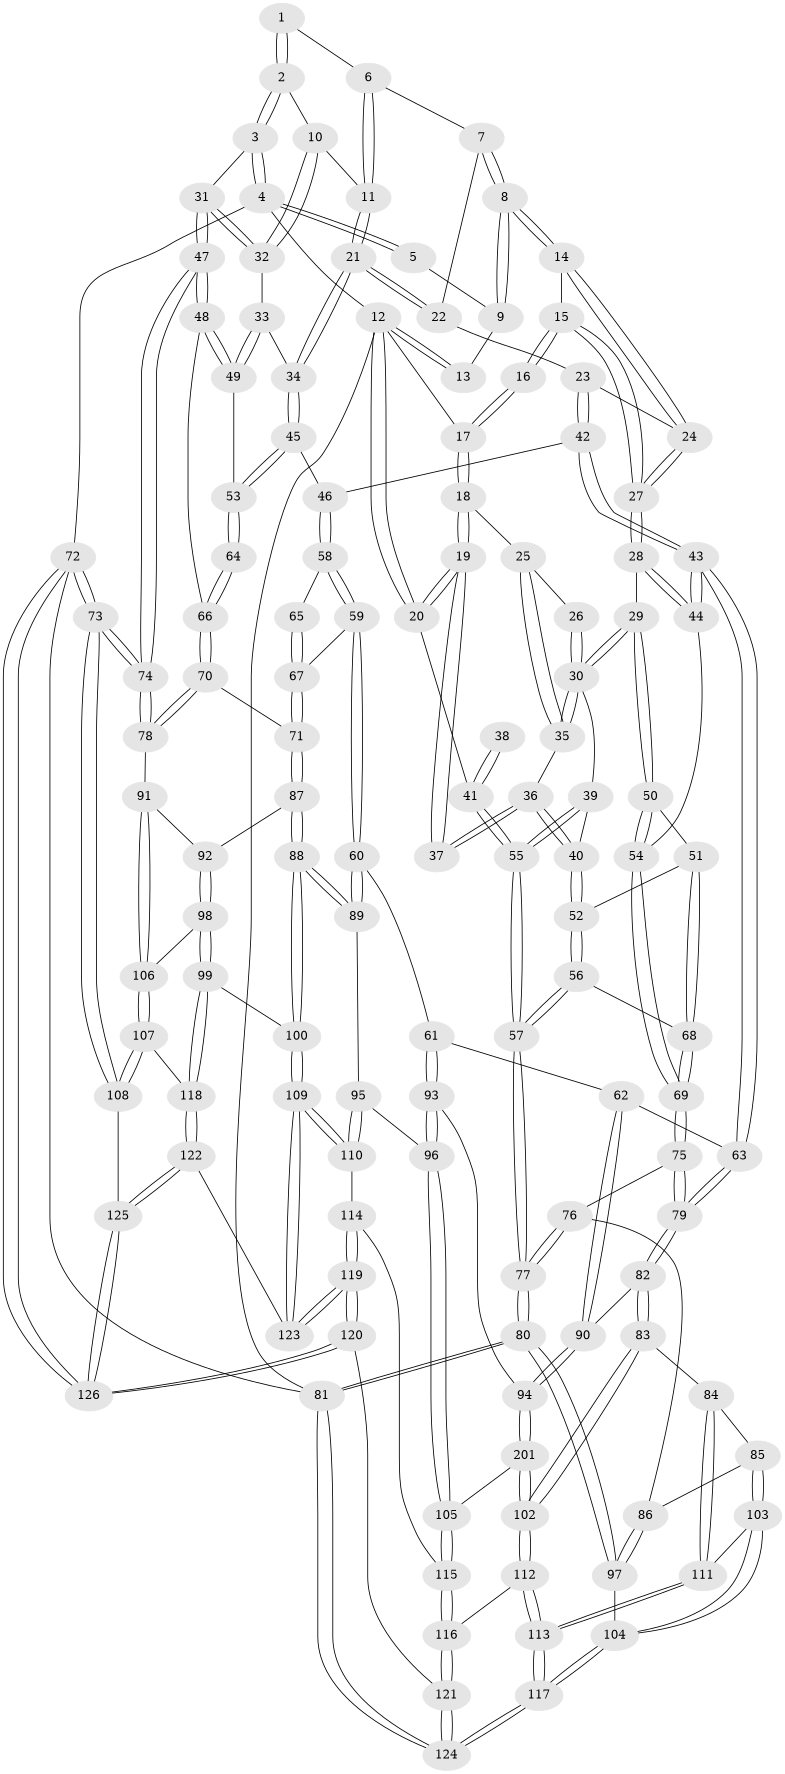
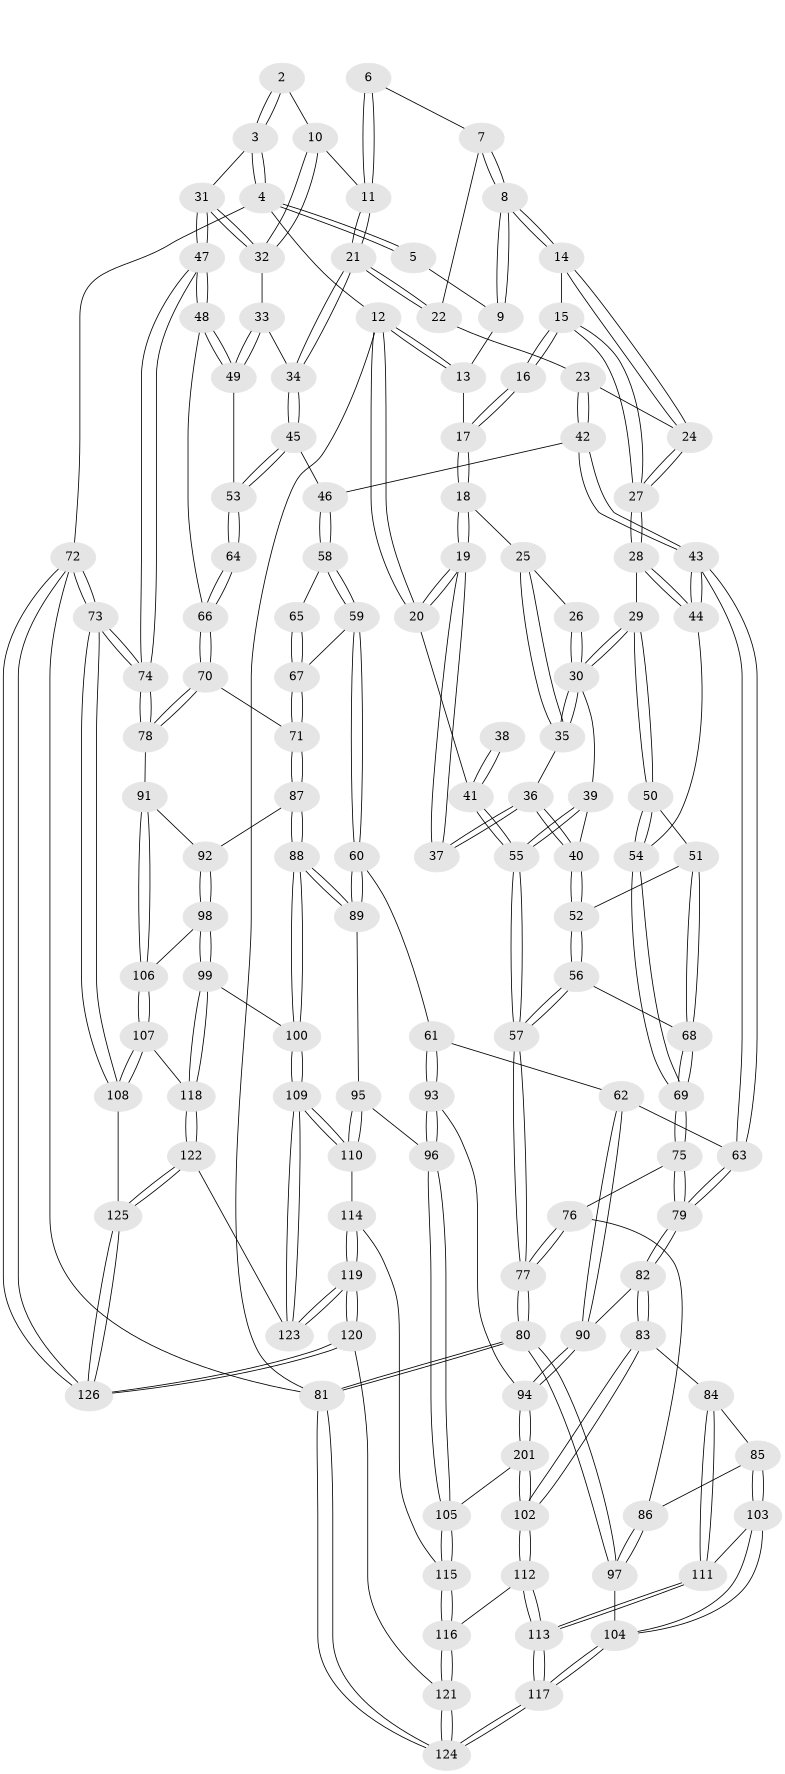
node "1": removed
edge "12" -- "17": now "13" -- "17"
